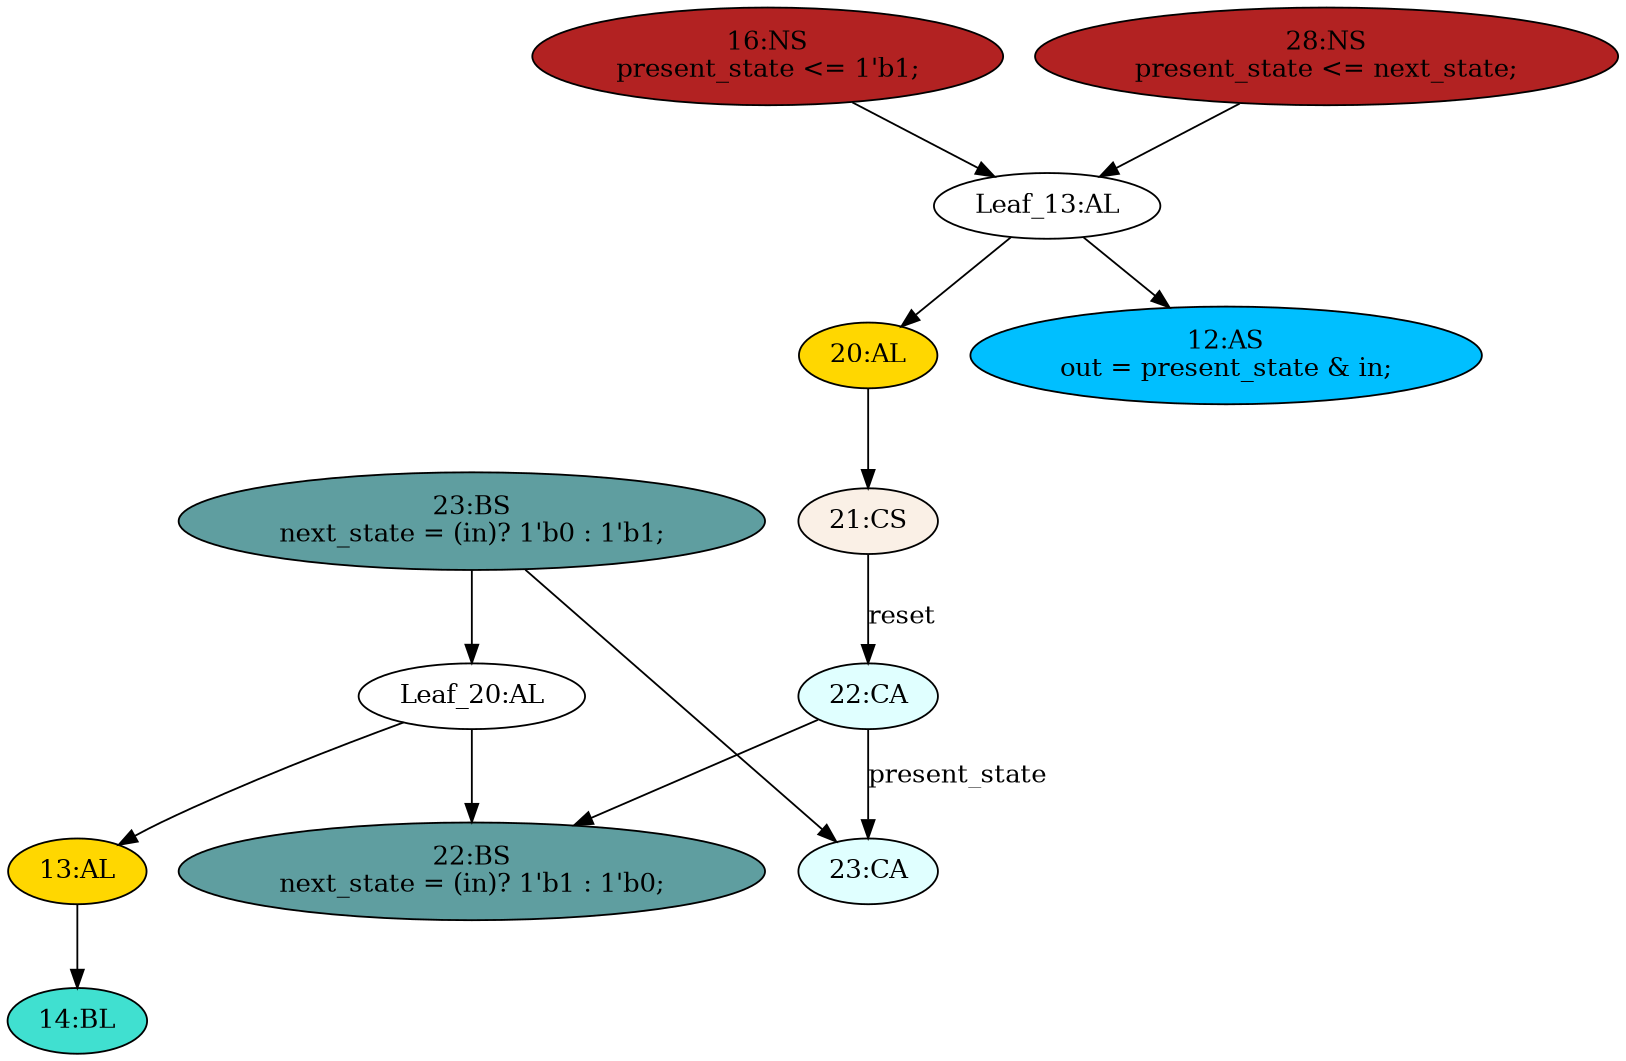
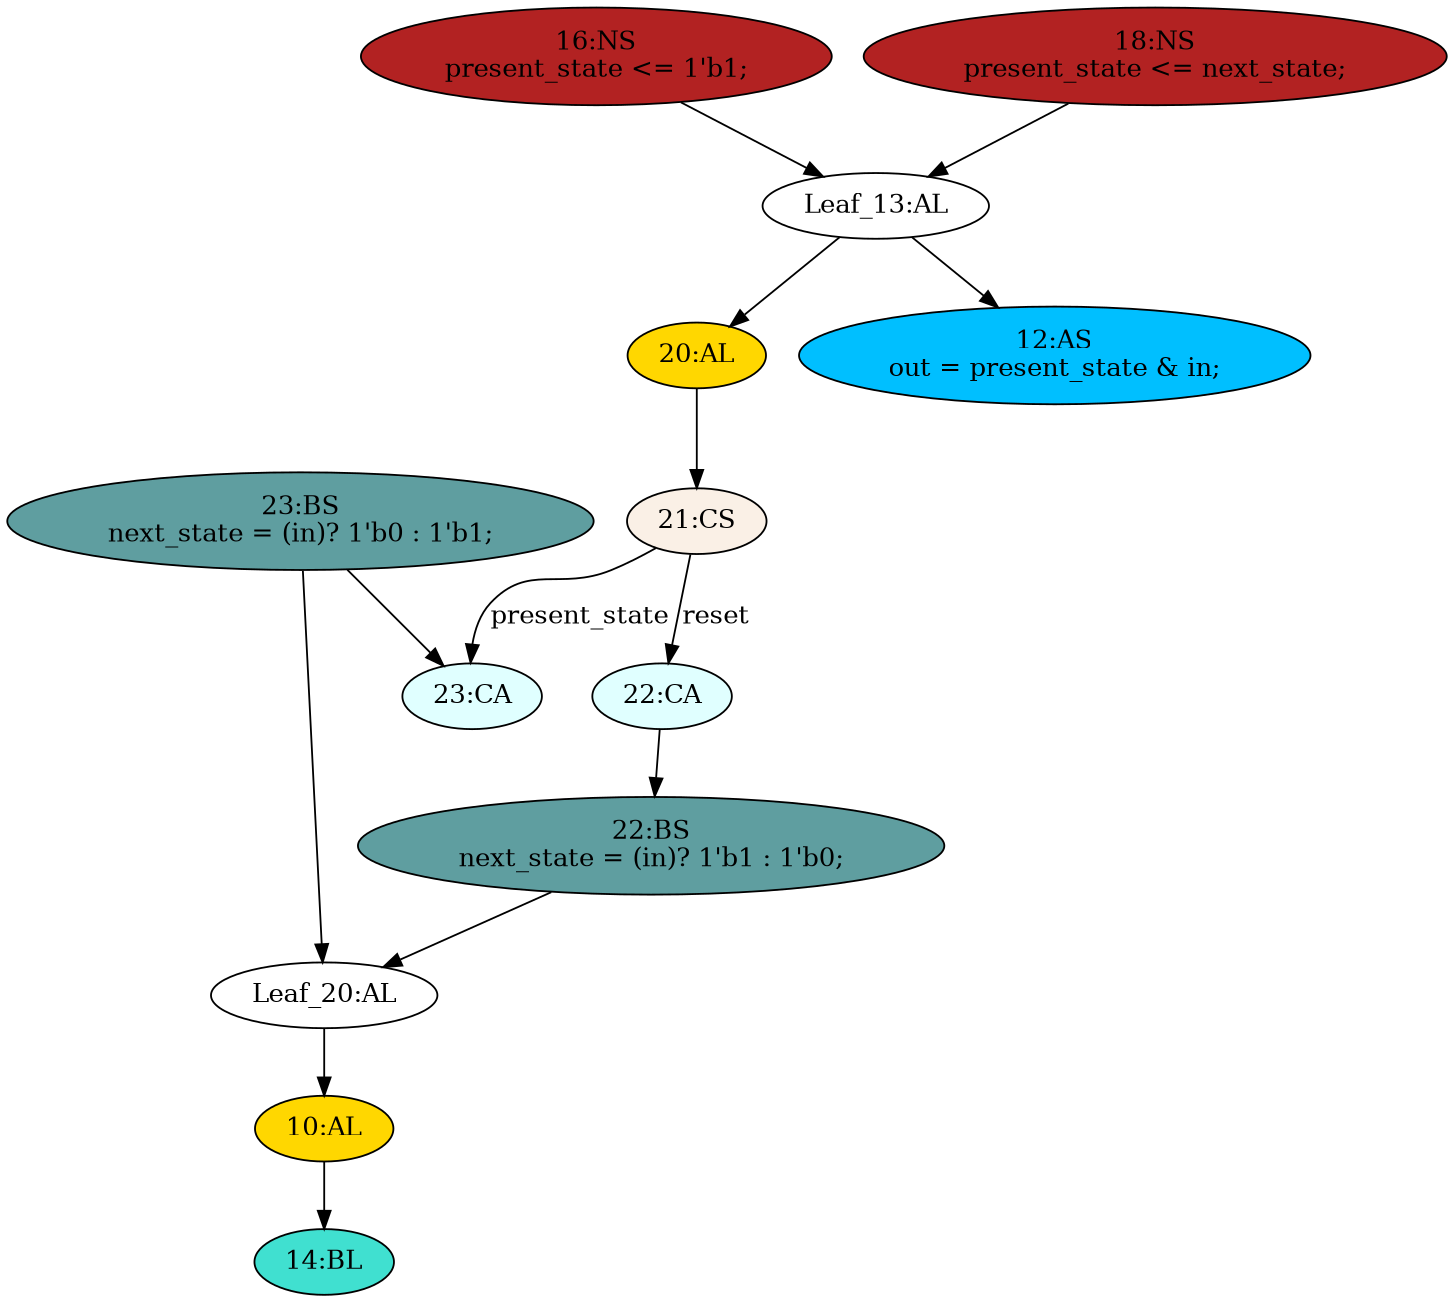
node "28:NS present_state <= next_state;": label "28:NS present_state <= next_state;" -> "18:NS present_state <= next_state;"
edge "Leaf_20:AL" -> "22:BS next_state = (in)? 1'b1 : 1'b0;": reversed
edge "22:CA" -> "23:CA": now "21:CS" -> "23:CA"
node "13:AL": label "13:AL" -> "10:AL"
